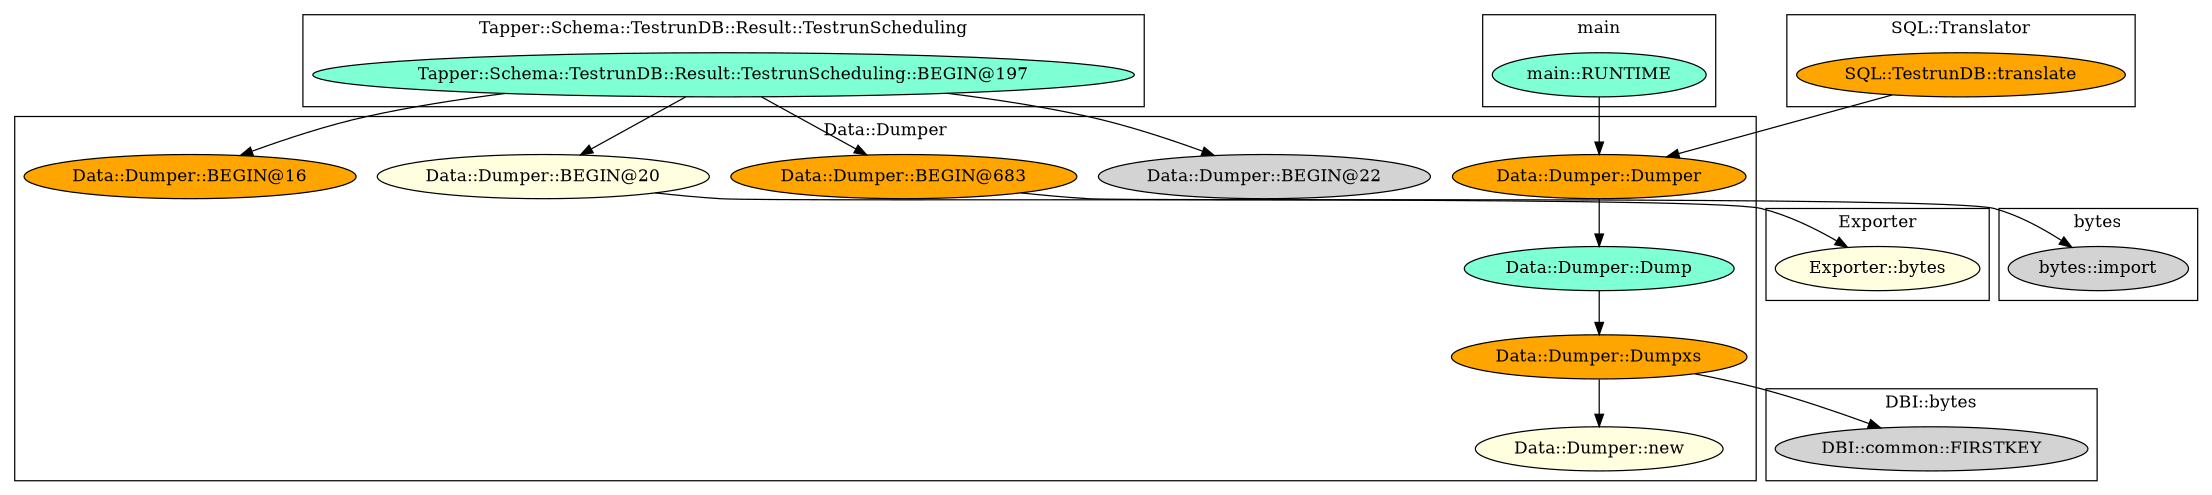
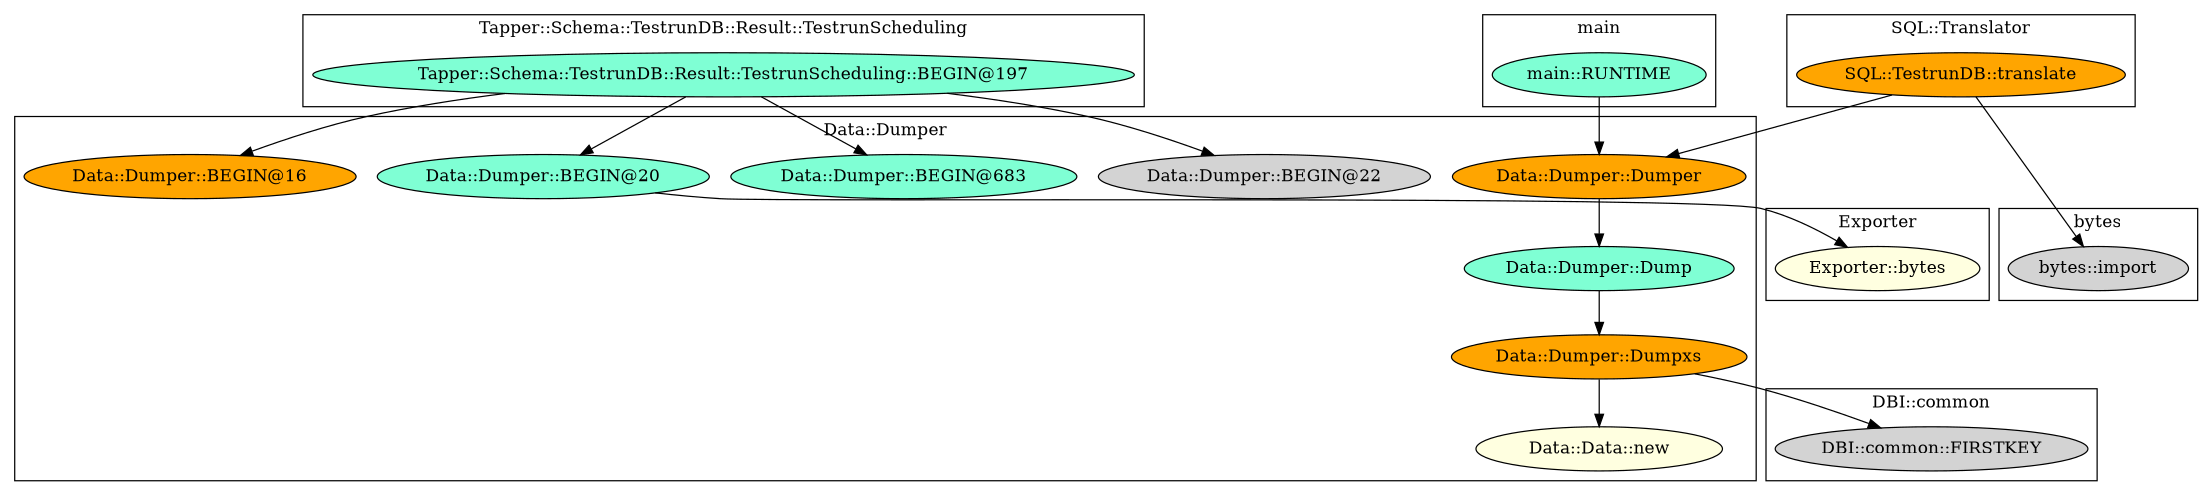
node "Data::Dumper::BEGIN@20": fillcolor lightyellow -> aquamarine
node "Data::Dumper::BEGIN@683": fillcolor orange -> aquamarine
edge "Data::Dumper::BEGIN@683" -> "bytes::import": now "SQL::TestrunDB::translate" -> "bytes::import"
cluster "DBI::bytes": label "DBI::bytes" -> "DBI::common"
node "Data::Dumper::new": label "Data::Dumper::new" -> "Data::Data::new"
